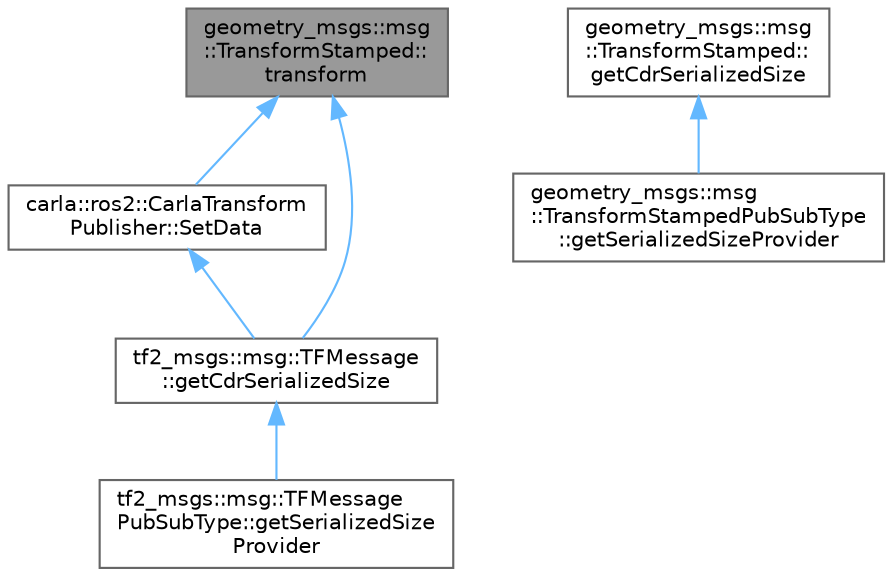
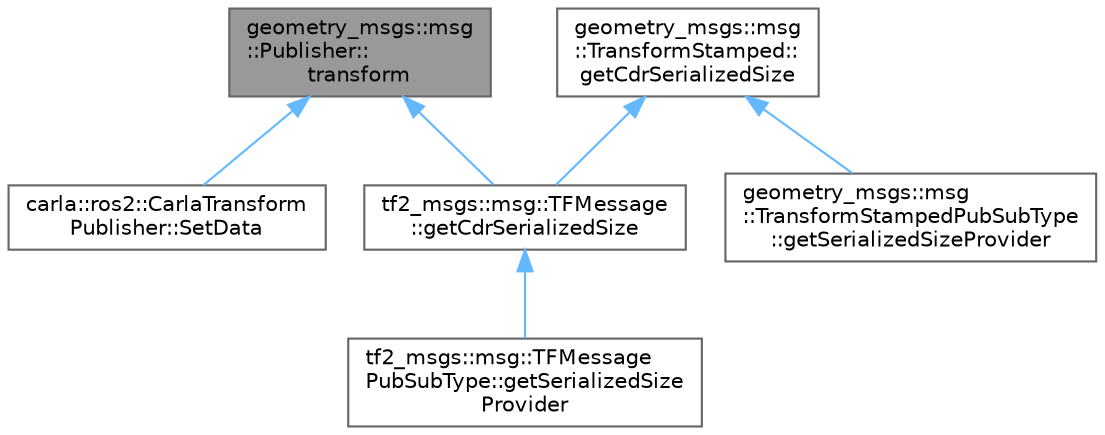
node "geometry_msgs::msg ::TransformStamped:: transform": label "geometry_msgs::msg ::TransformStamped:: transform" -> "geometry_msgs::msg ::Publisher:: transform"
edge "tf2_msgs::msg::TFMessage ::getCdrSerializedSize" -> "carla::ros2::CarlaTransform Publisher::SetData": now "tf2_msgs::msg::TFMessage ::getCdrSerializedSize" -> "geometry_msgs::msg ::TransformStamped:: getCdrSerializedSize"
